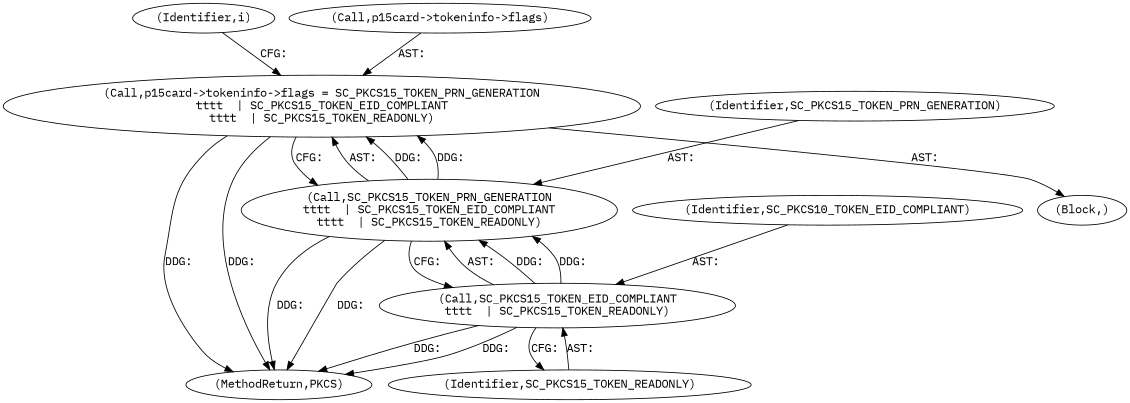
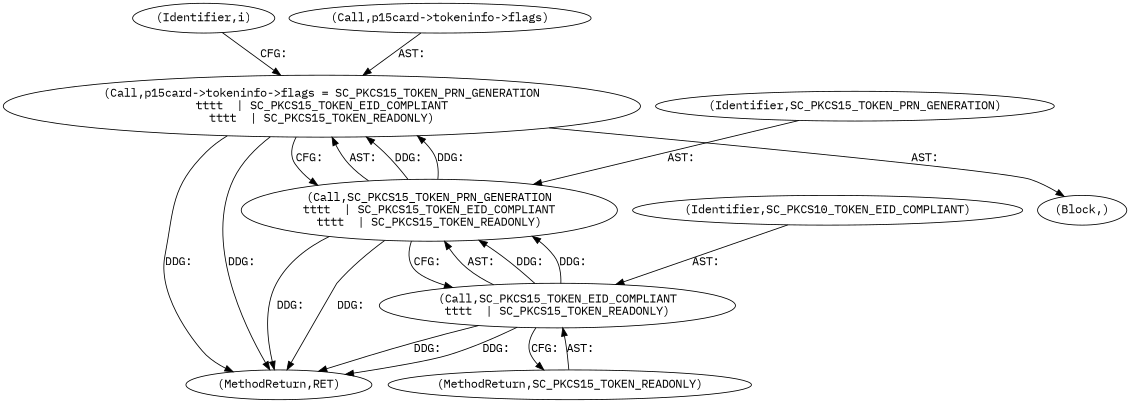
node "(MethodReturn,PKCS)": label "(MethodReturn,PKCS)" -> "(MethodReturn,RET)"
node "(Identifier,SC_PKCS15_TOKEN_READONLY)": label "(Identifier,SC_PKCS15_TOKEN_READONLY)" -> "(MethodReturn,SC_PKCS15_TOKEN_READONLY)"
